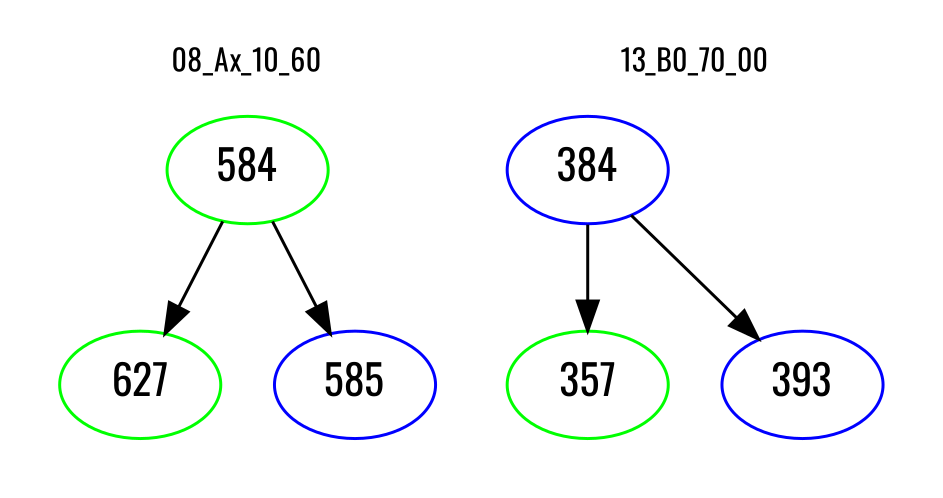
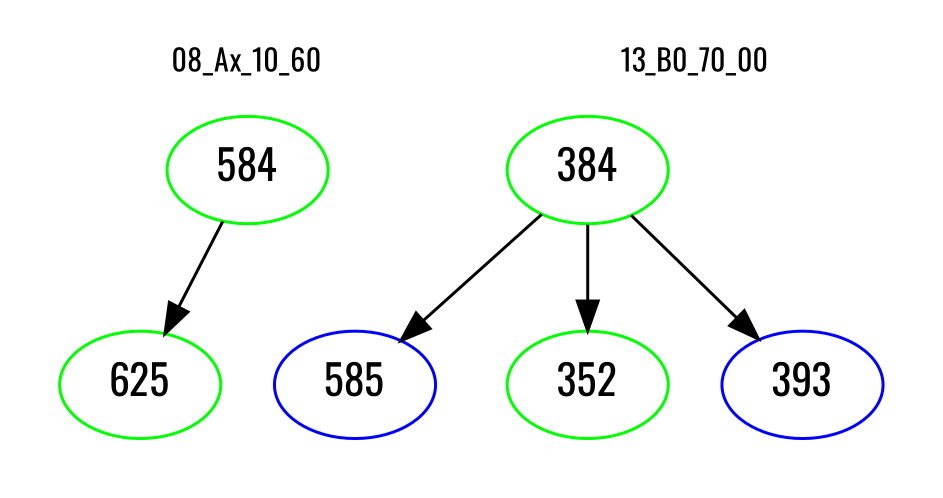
node "384": color blue -> green
edge "584" -> "585": now "384" -> "585"
node "627": label "627" -> "625"
node "357": label "357" -> "352"
